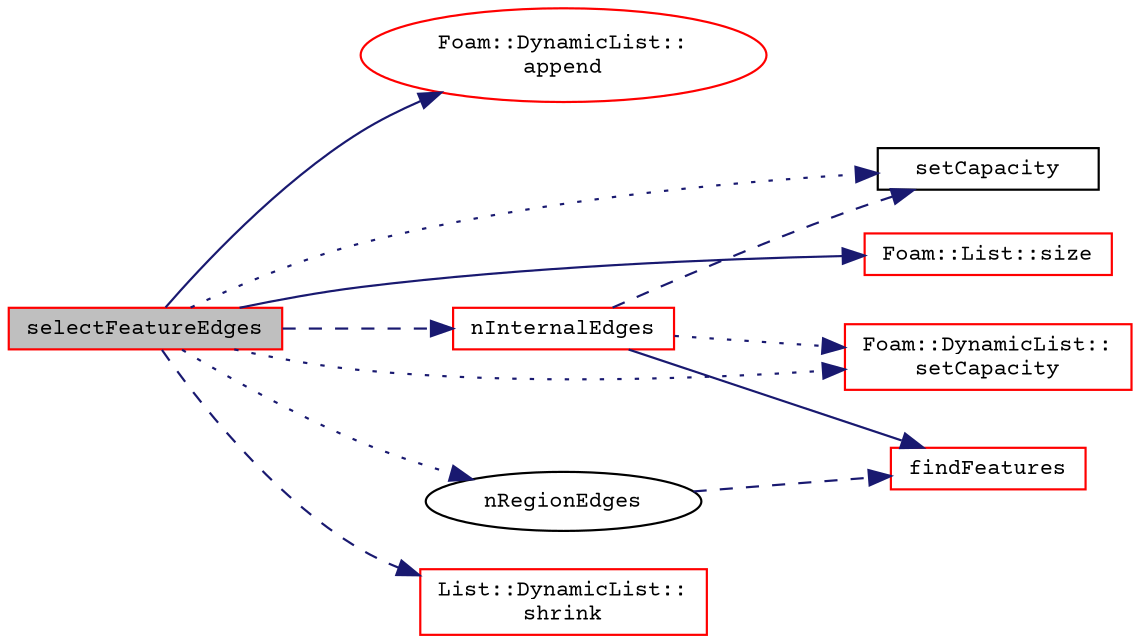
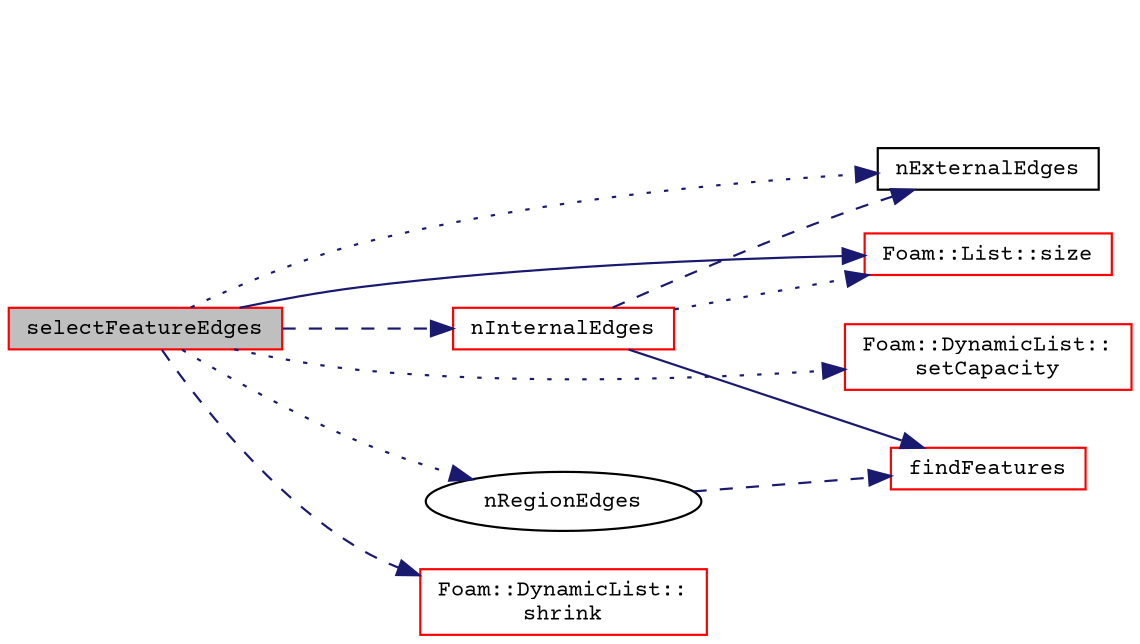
node "Foam::DynamicList:: append": removed
node "setCapacity": label "setCapacity" -> "nExternalEdges"
edge "nInternalEdges" -> "Foam::DynamicList:: setCapacity": now "nInternalEdges" -> "Foam::List::size"
node "List::DynamicList:: shrink": label "List::DynamicList:: shrink" -> "Foam::DynamicList:: shrink"
